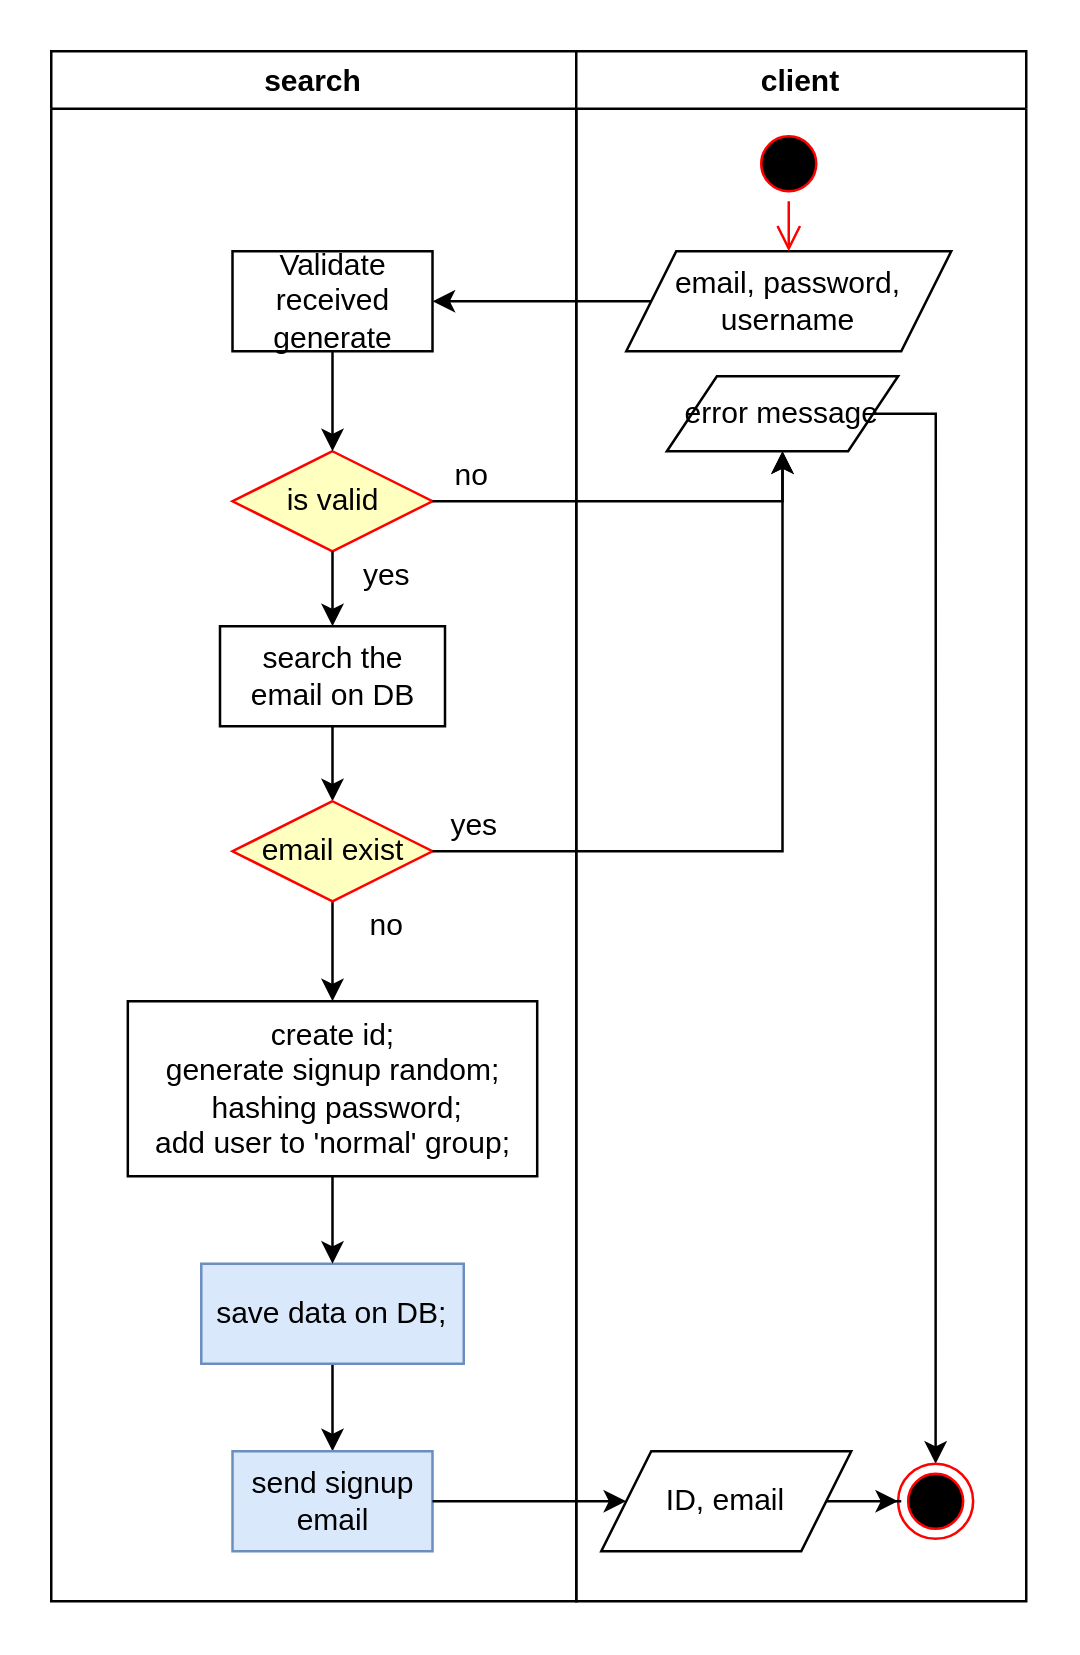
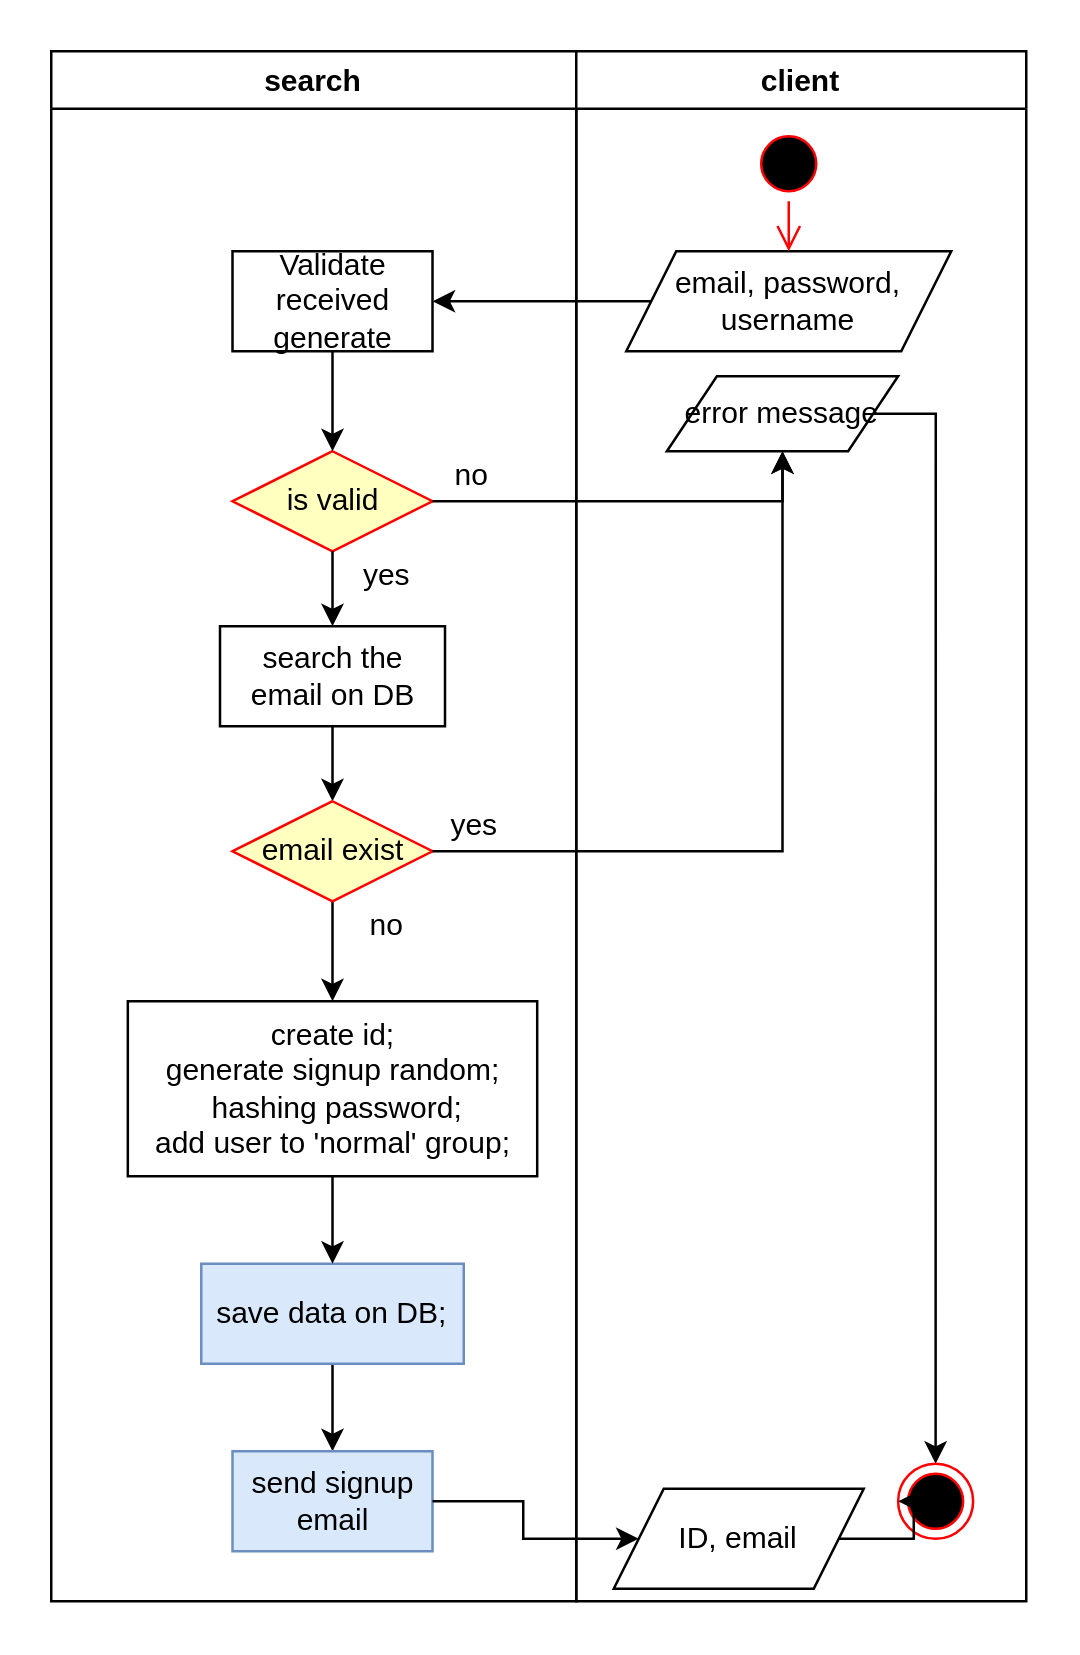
node "ID, email": moved (726, 1501) -> (739, 1539)
